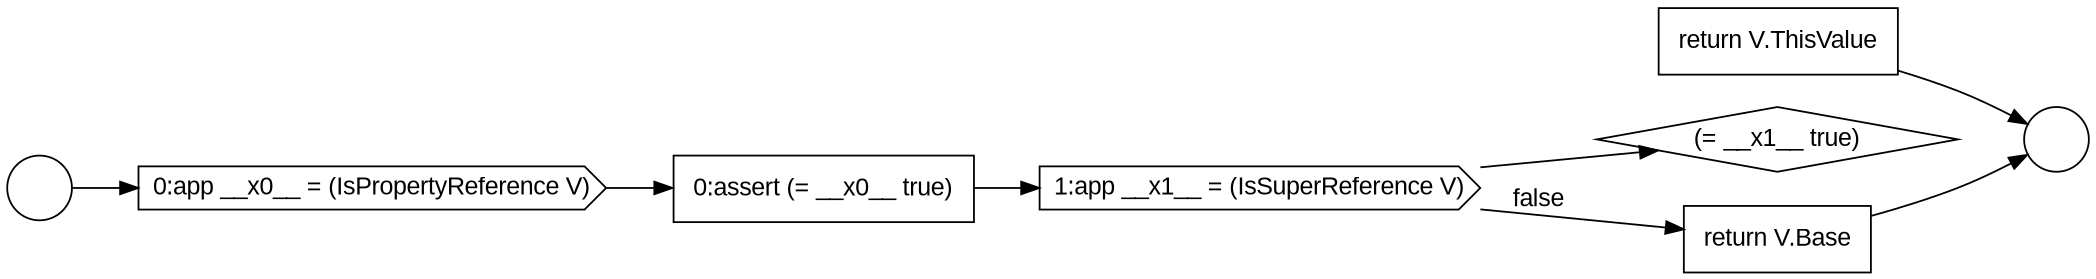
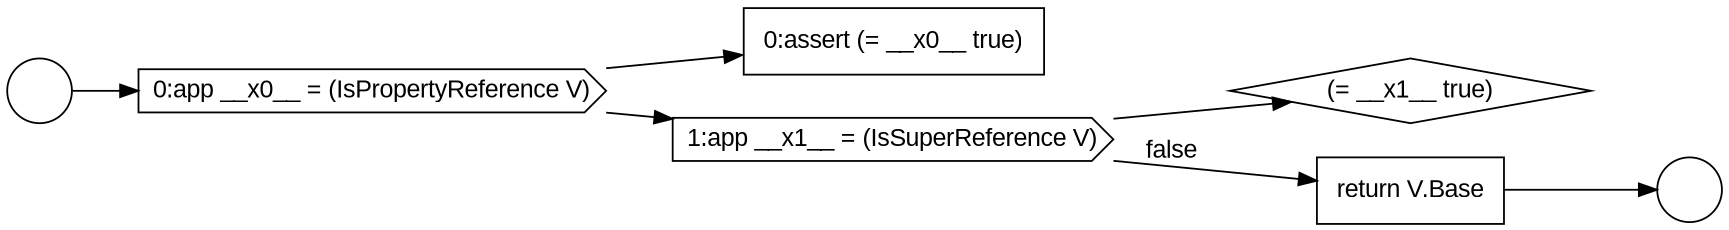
node "return V.ThisValue": removed
edge "0:assert (= __x0__ true)" -> "1:app __x1__ = (IsSuperReference V)": now "0:app __x0__ = (IsPropertyReference V)" -> "1:app __x1__ = (IsSuperReference V)"
